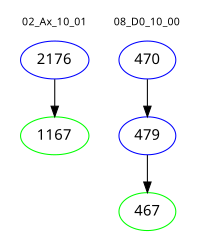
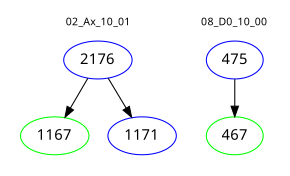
node "470": removed
node "1171": added
node "479": label "479" -> "475"
